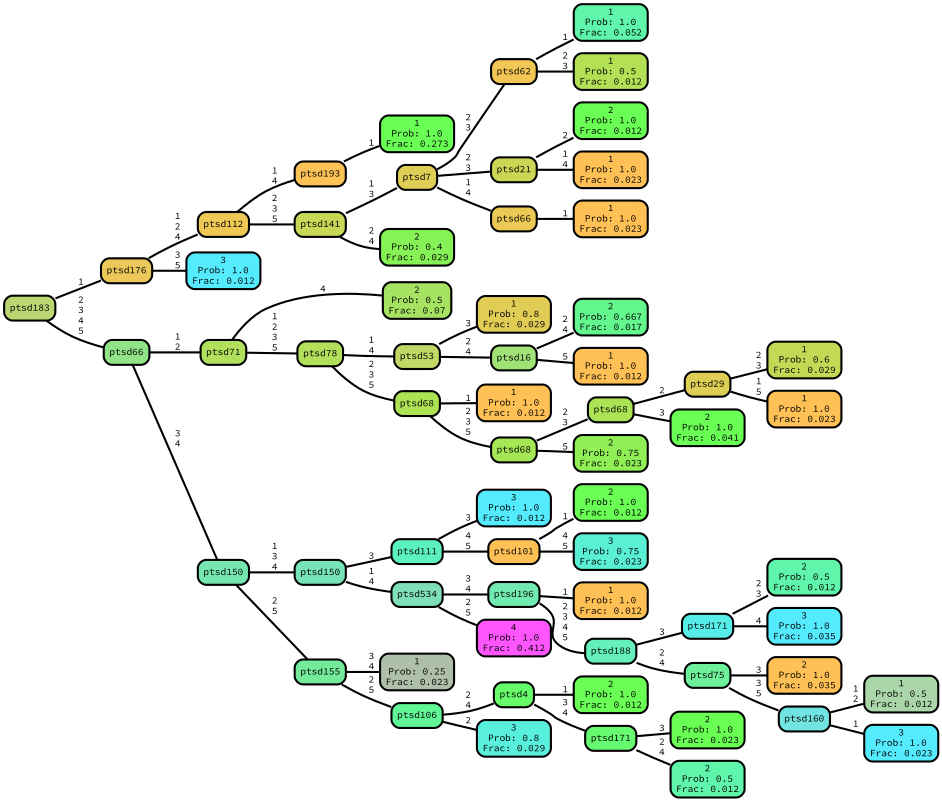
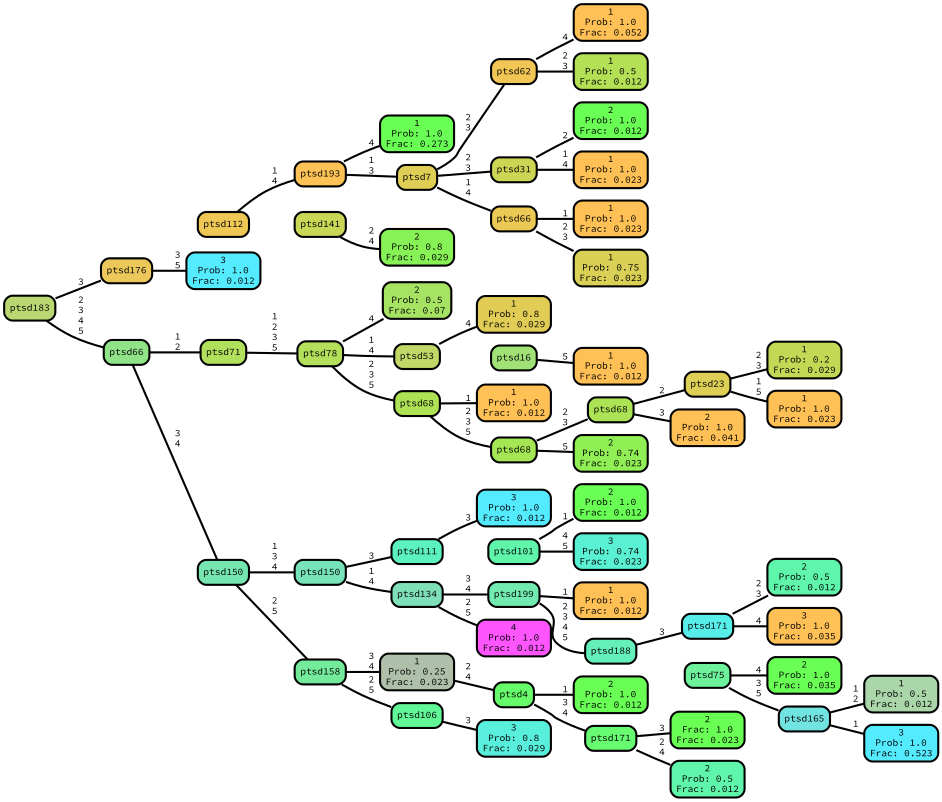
node "1 Prob: 1.0 Frac: 0.052": fillcolor #5ff5aa -> #ffc155
edge "1 Prob: 1.0 Frac: 0.052" -- "ptsd62": label " 1" -> " 4"
edge "1 Prob: 1.0 Frac: 0.273" -- "ptsd193": label " 1" -> " 4"
node "ptsd21": label "ptsd21" -> "ptsd31"
edge "ptsd7" -- "ptsd141": now "ptsd7" -- "ptsd193"
edge "ptsd112" -- "ptsd141": removed, label "2 3 5"
edge "ptsd112" -- "ptsd176": removed, label "1 2 4"
node "2 Prob: 0.4 Frac: 0.029": label "2 Prob: 0.4 Frac: 0.029" -> "2 Prob: 0.8 Frac: 0.029"
node "1 Prob: 0.75 Frac: 0.023": added
edge "ptsd176" -- "ptsd183": label " 1" -> " 3"
edge "2 Prob: 0.5 Frac: 0.07" -- "ptsd71": now "2 Prob: 0.5 Frac: 0.07" -- "ptsd78"
node "2 Prob: 0.667 Frac: 0.017": removed
edge "1 Prob: 0.8 Frac: 0.029" -- "ptsd53": label " 3" -> " 4"
edge "ptsd53" -- "ptsd16": removed, label "2 4"
node "1 Prob: 0.6 Frac: 0.029": label "1 Prob: 0.6 Frac: 0.029" -> "1 Prob: 0.2 Frac: 0.029"
node "ptsd29": label "ptsd29" -> "ptsd23"
node "2 Prob: 1.0 Frac: 0.041": fillcolor #6aff55 -> #ffc155
node "2 Prob: 0.75 Frac: 0.023": label "2 Prob: 0.75 Frac: 0.023" -> "2 Prob: 0.74 Frac: 0.023"
edge "ptsd111" -- "ptsd101": removed, label "4 5"
node "ptsd101": fillcolor #ffc155 -> #5ff5aa
node "3 Prob: 0.75 Frac: 0.023": label "3 Prob: 0.75 Frac: 0.023" -> "3 Prob: 0.74 Frac: 0.023"
node "ptsd534": label "ptsd534" -> "ptsd134"
node "ptsd196": label "ptsd196" -> "ptsd199"
node "3 Prob: 1.0 Frac: 0.035": fillcolor #55ebff -> #ffc155
node "4 Prob: 1.0 Frac: 0.412": label "4 Prob: 1.0 Frac: 0.412" -> "4 Prob: 1.0 Frac: 0.012"
edge "ptsd188" -- "ptsd75": removed, label "2 4"
edge "ptsd75" -- "2 Prob: 1.0 Frac: 0.035": label " 3" -> " 4"
node "ptsd155": label "ptsd155" -> "ptsd158"
node "2 Prob: 1.0 Frac: 0.035": fillcolor #ffc155 -> #6aff55
edge "ptsd4" -- "ptsd106": now "ptsd4" -- "1 Prob: 0.25 Frac: 0.023"
node "ptsd160": label "ptsd160" -> "ptsd165"
edge "ptsd106" -- "3 Prob: 0.8 Frac: 0.029": label " 2" -> " 3"
node "2 Prob: 1.0 Frac: 0.023": label "2 Prob: 1.0 Frac: 0.023" -> "2 Frac: 1.0 Frac: 0.023"
node "3 Prob: 1.0 Frac: 0.023": label "3 Prob: 1.0 Frac: 0.023" -> "3 Prob: 1.0 Frac: 0.523"
